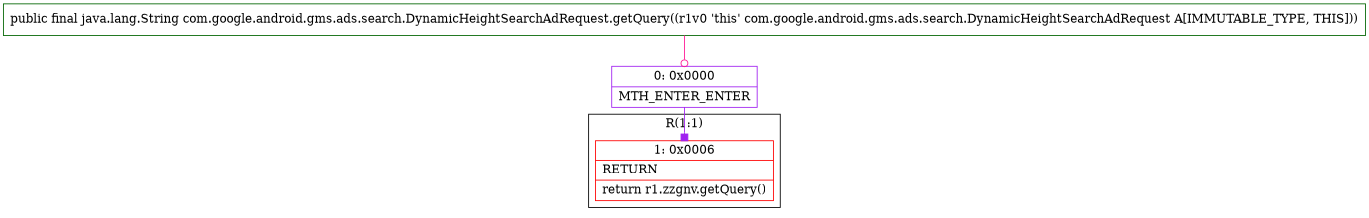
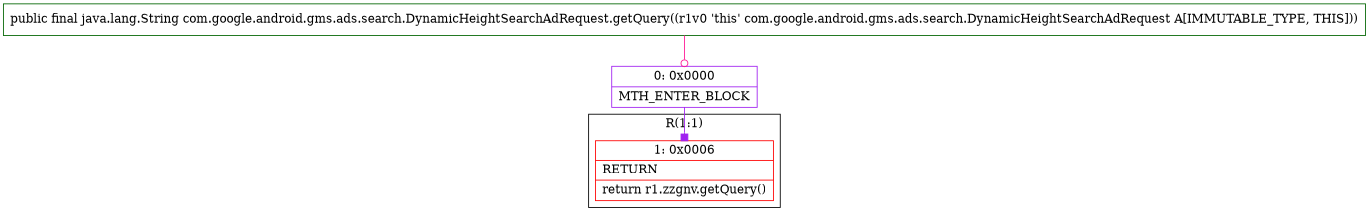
node "0: 0x0000": text "MTH_ENTER_ENTER" -> "MTH_ENTER_BLOCK"
